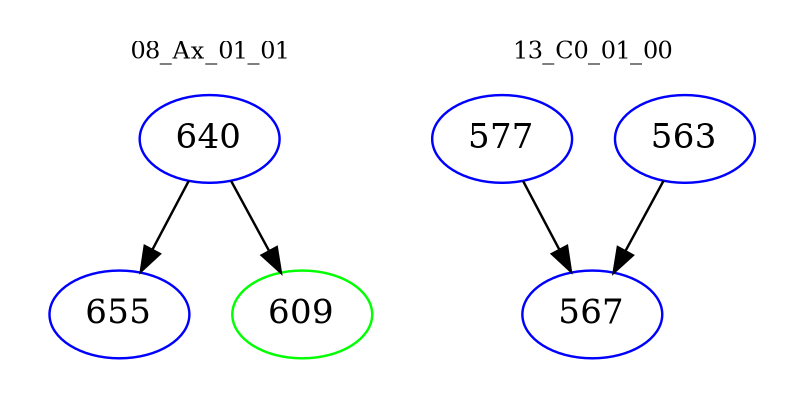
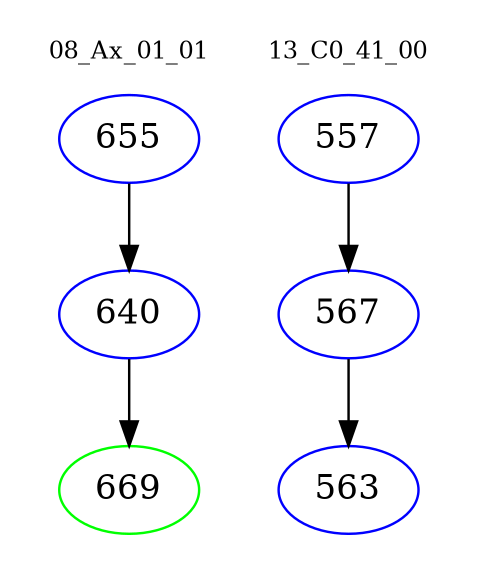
cluster "13_C0_01_00": label "13_C0_01_00" -> "13_C0_41_00"
node "577": label "577" -> "557"
edge "640" -> "655": reversed
edge "563" -> "567": reversed
node "609": label "609" -> "669"
